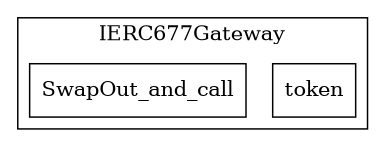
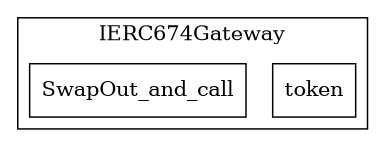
cluster "IERC677Gateway": label "IERC677Gateway" -> "IERC674Gateway"
